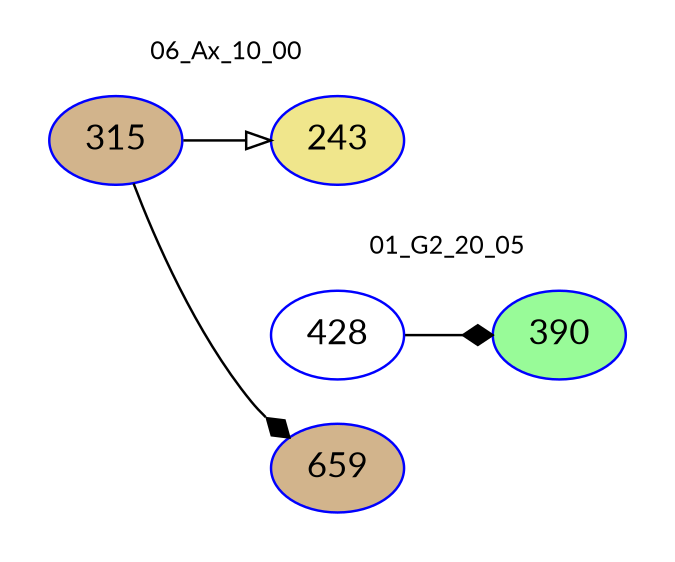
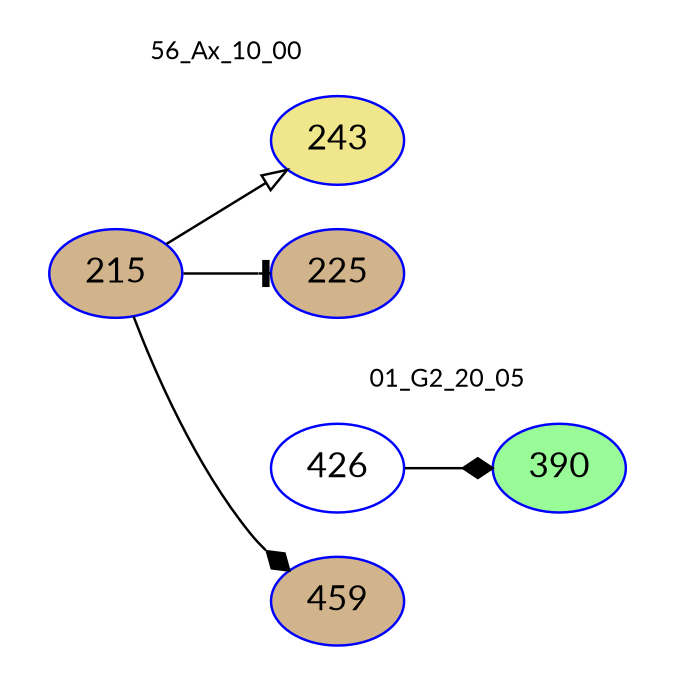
cluster "06_Ax_10_00": label "06_Ax_10_00" -> "56_Ax_10_00"
node "315": label "315" -> "215"
node "225": added
node "428": label "428" -> "426"
node "659": label "659" -> "459"
